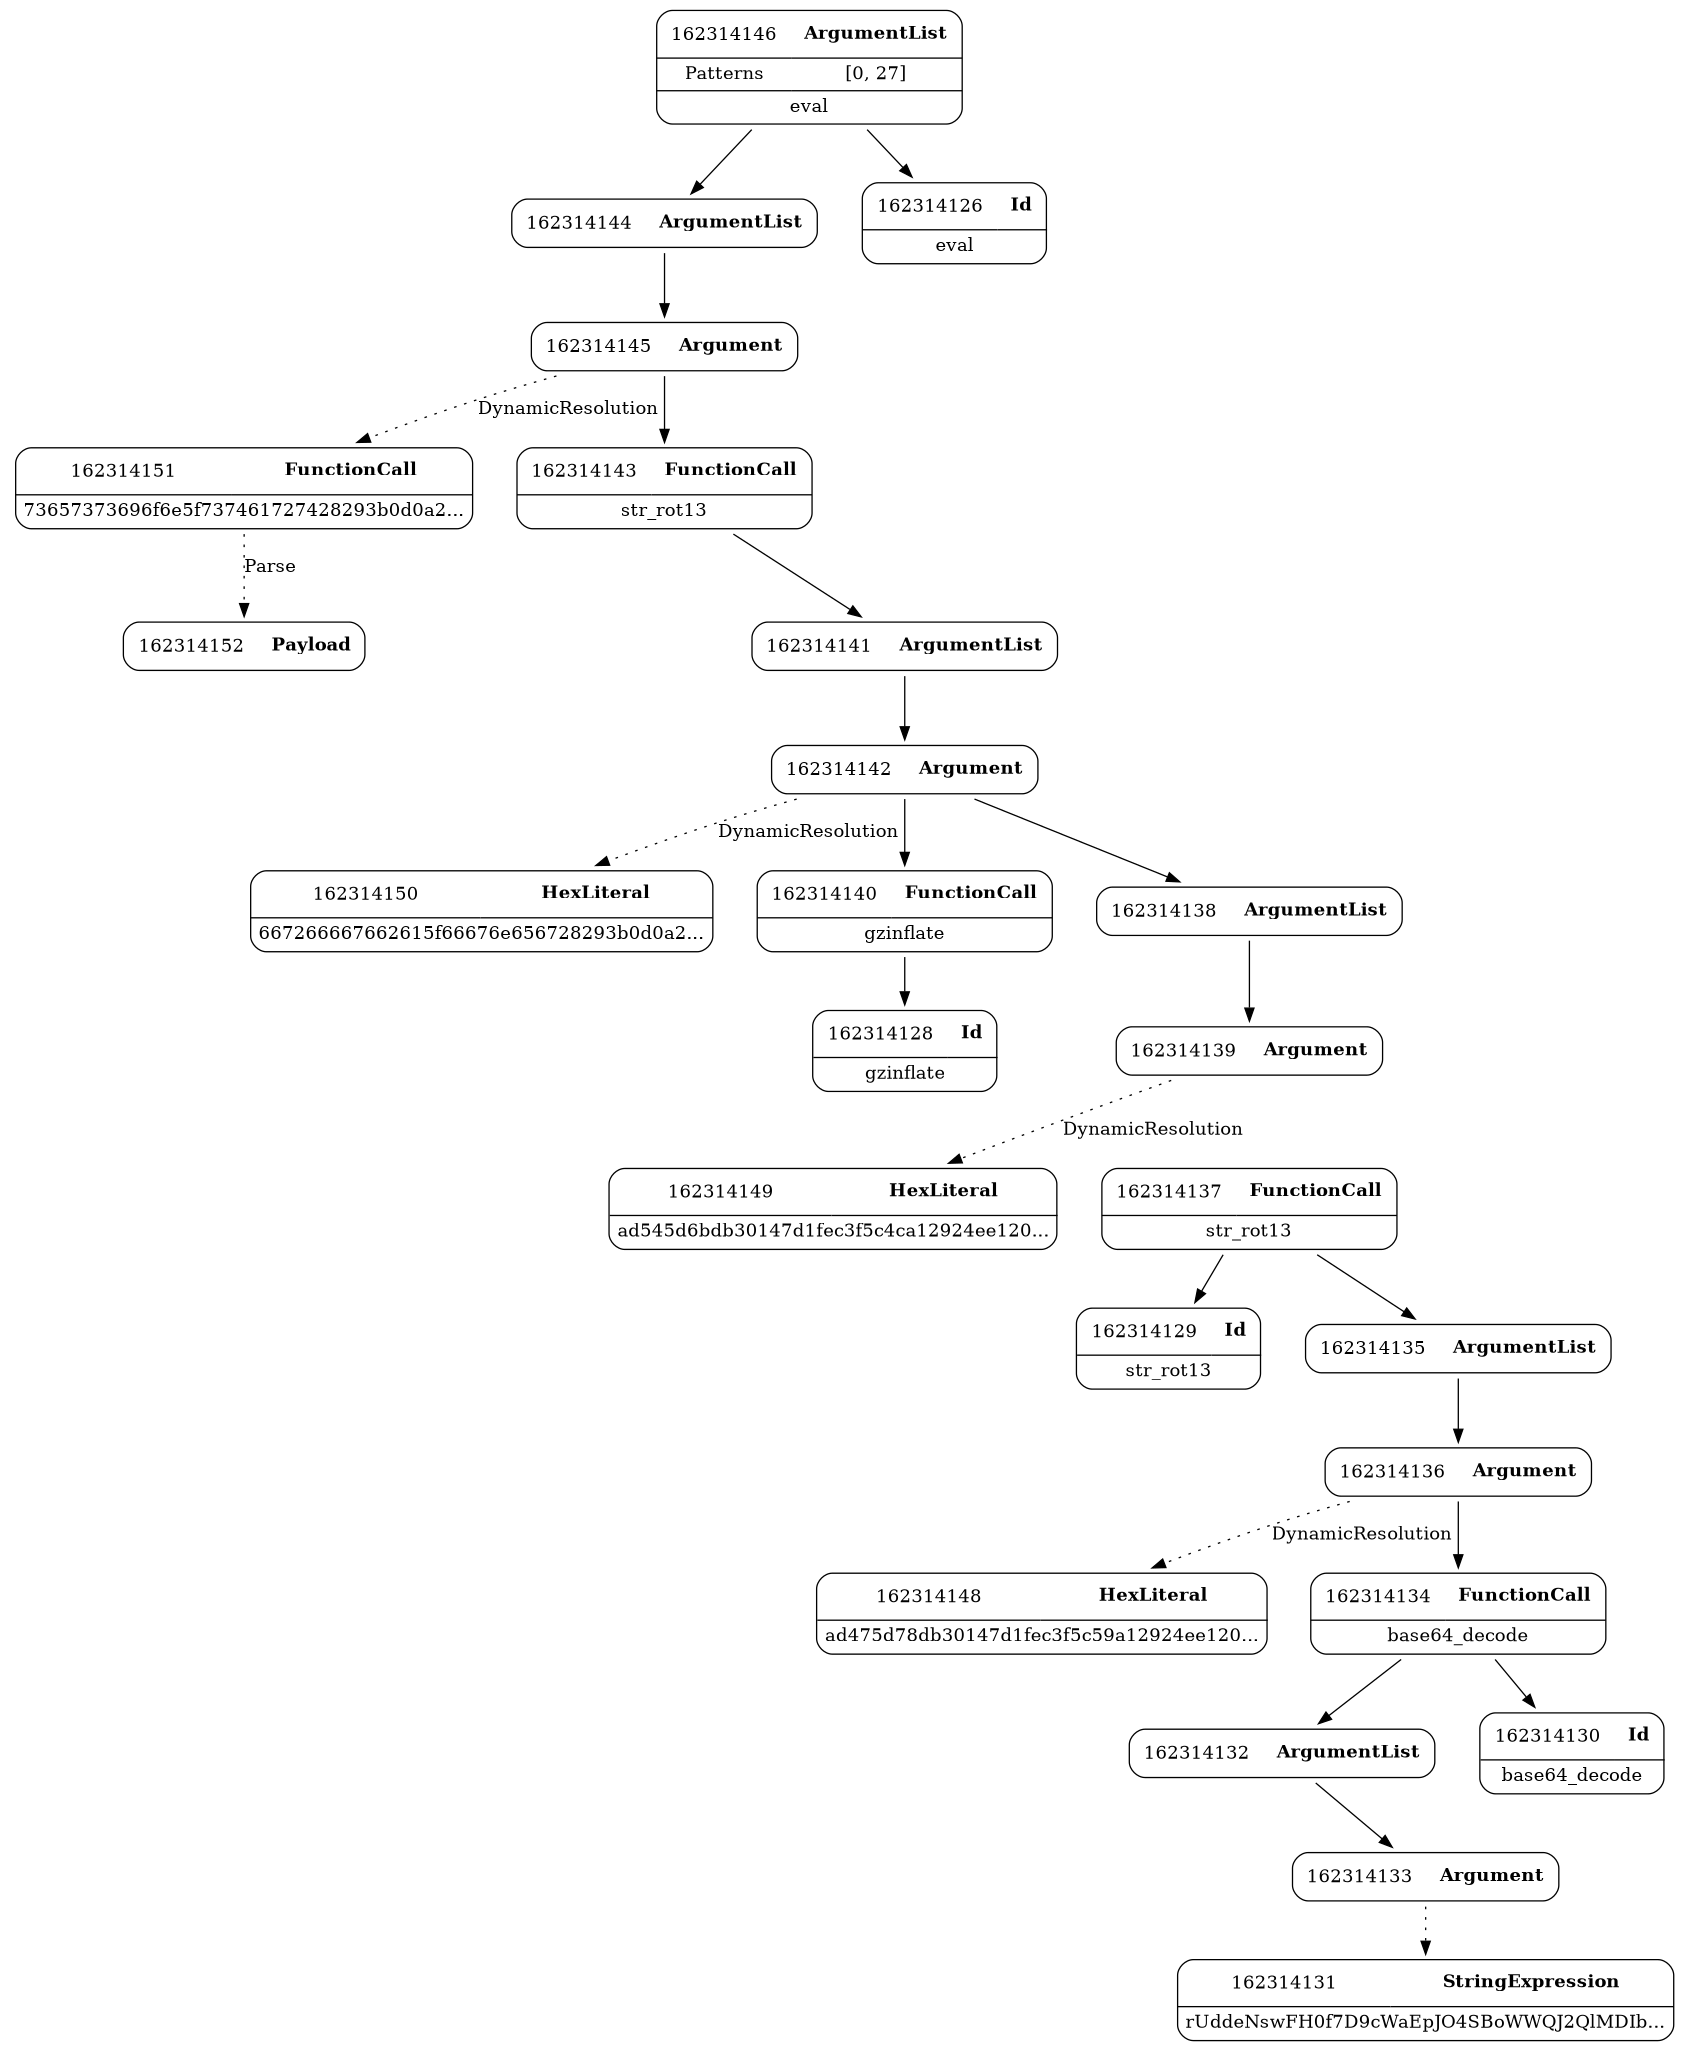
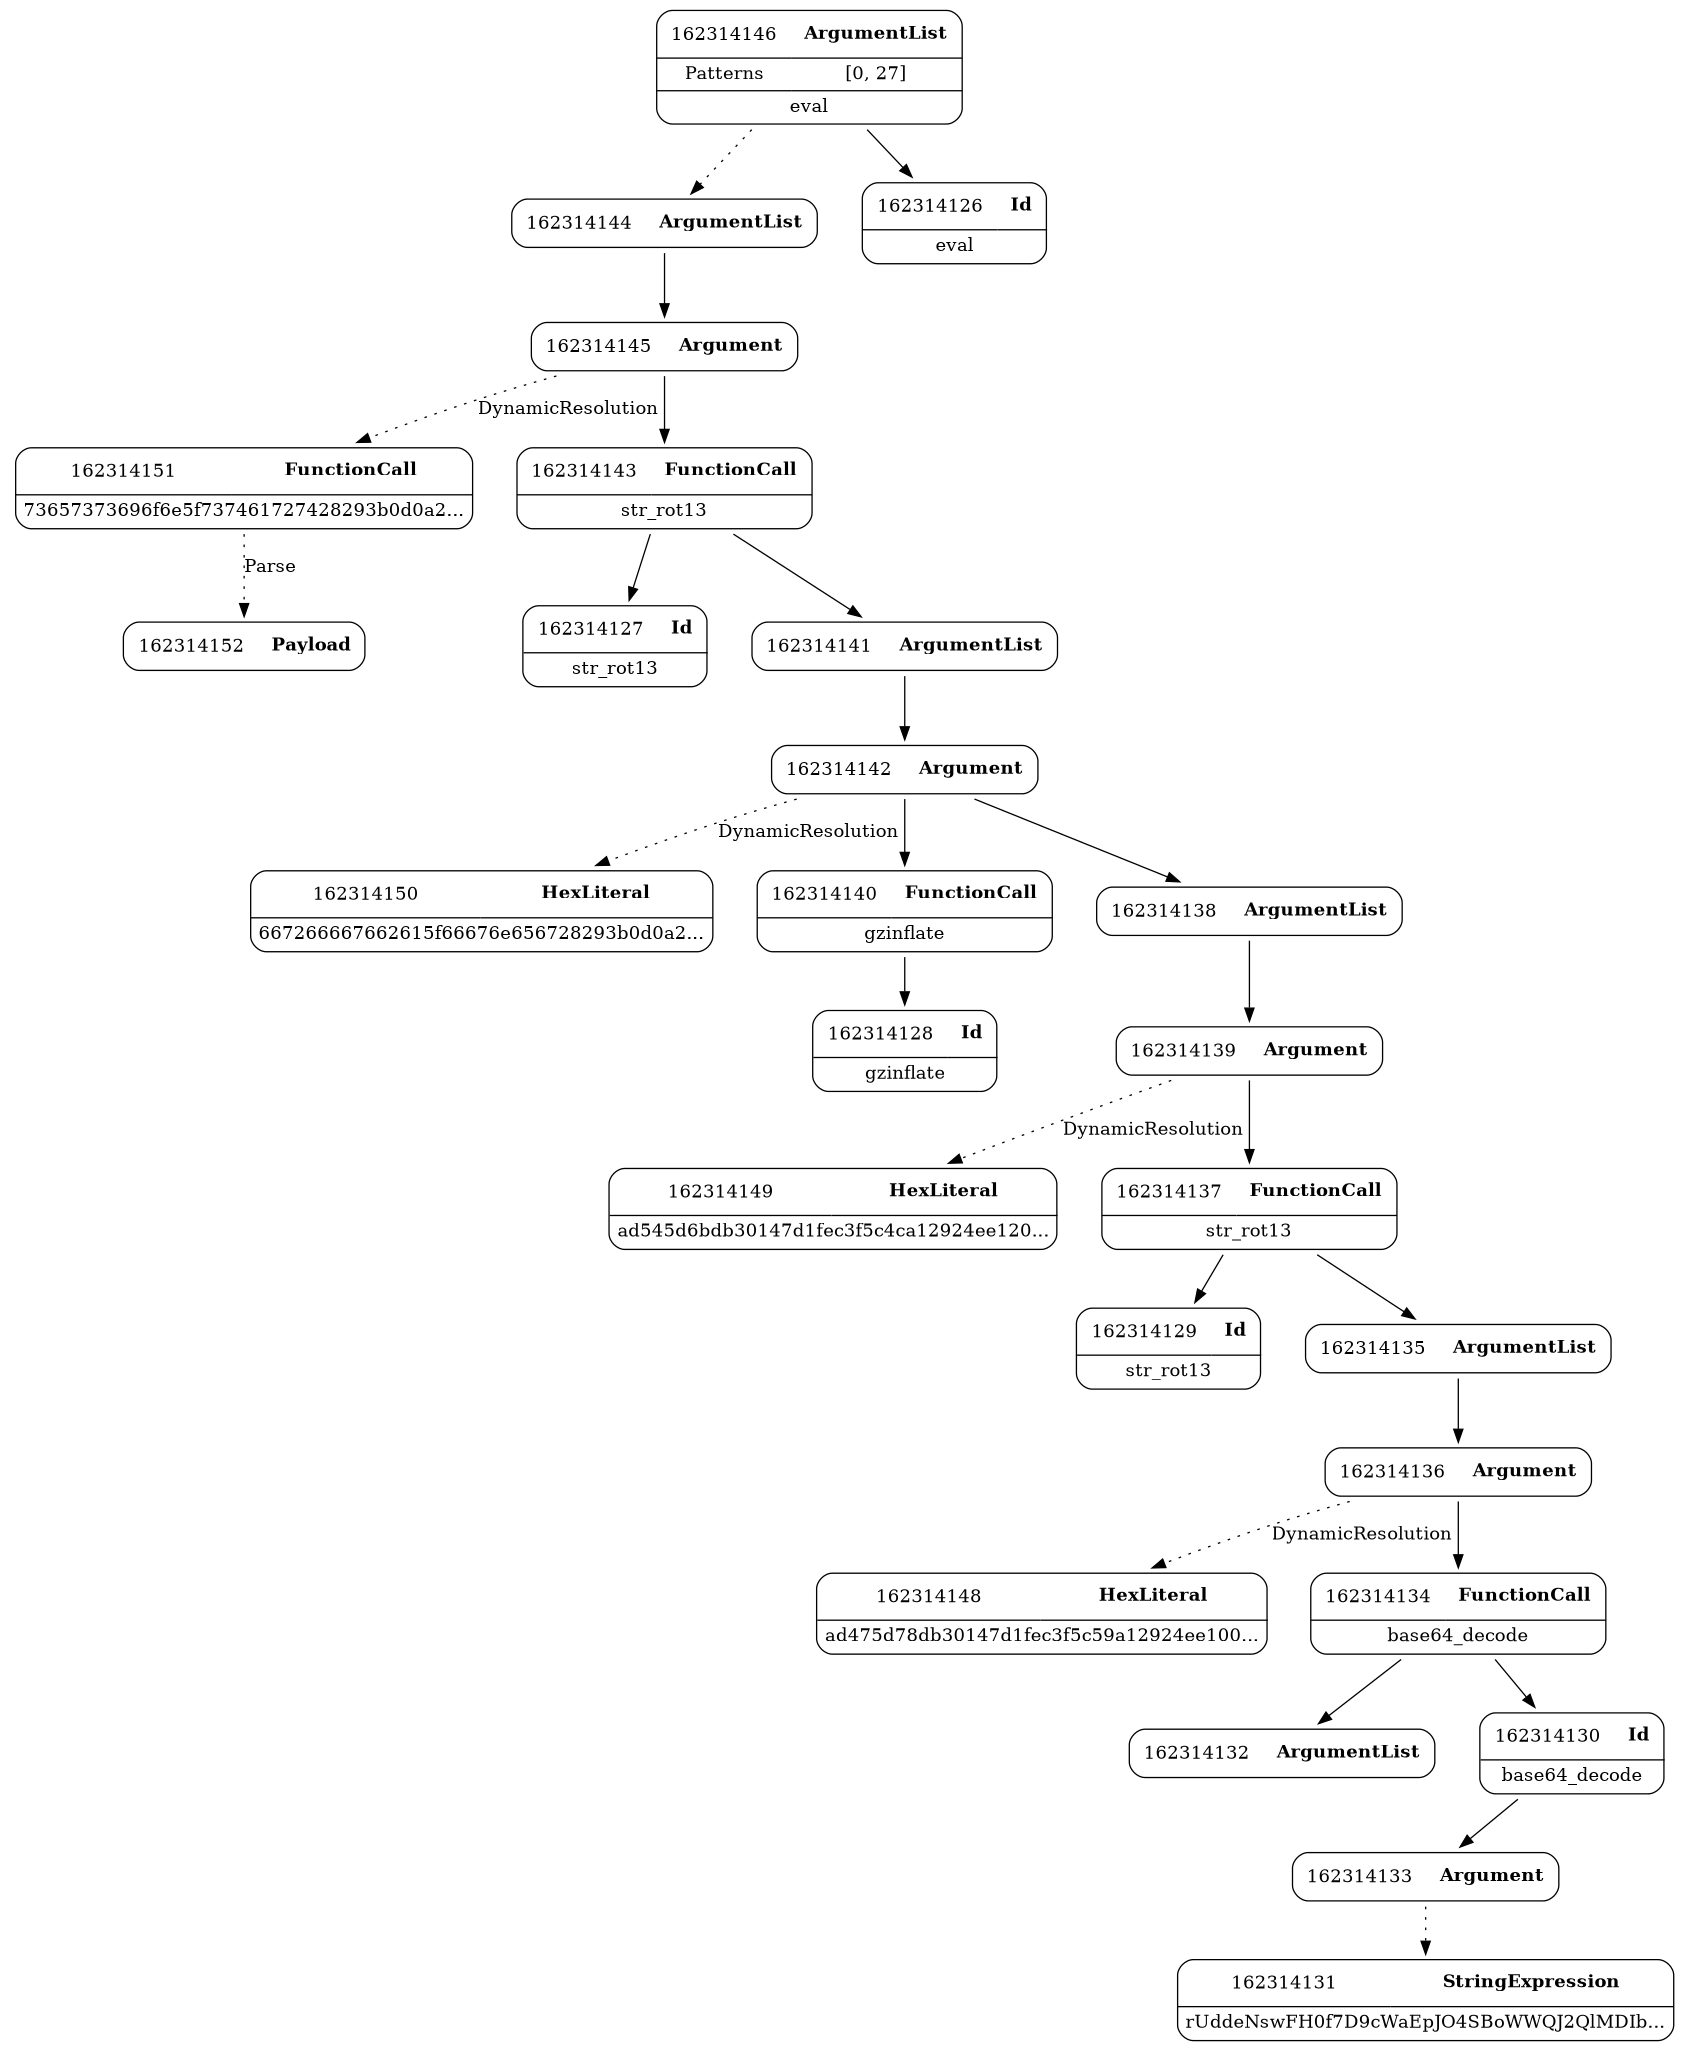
edge "162314146" -> "162314144": style solid -> dotted
node "162314127": added
edge "162314139" -> "162314137": added
node "162314148": text "ad475d78db30147d1fec3f5c59a12924ee120..." -> "ad475d78db30147d1fec3f5c59a12924ee100..."
edge "162314132" -> "162314133": now "162314130" -> "162314133"
